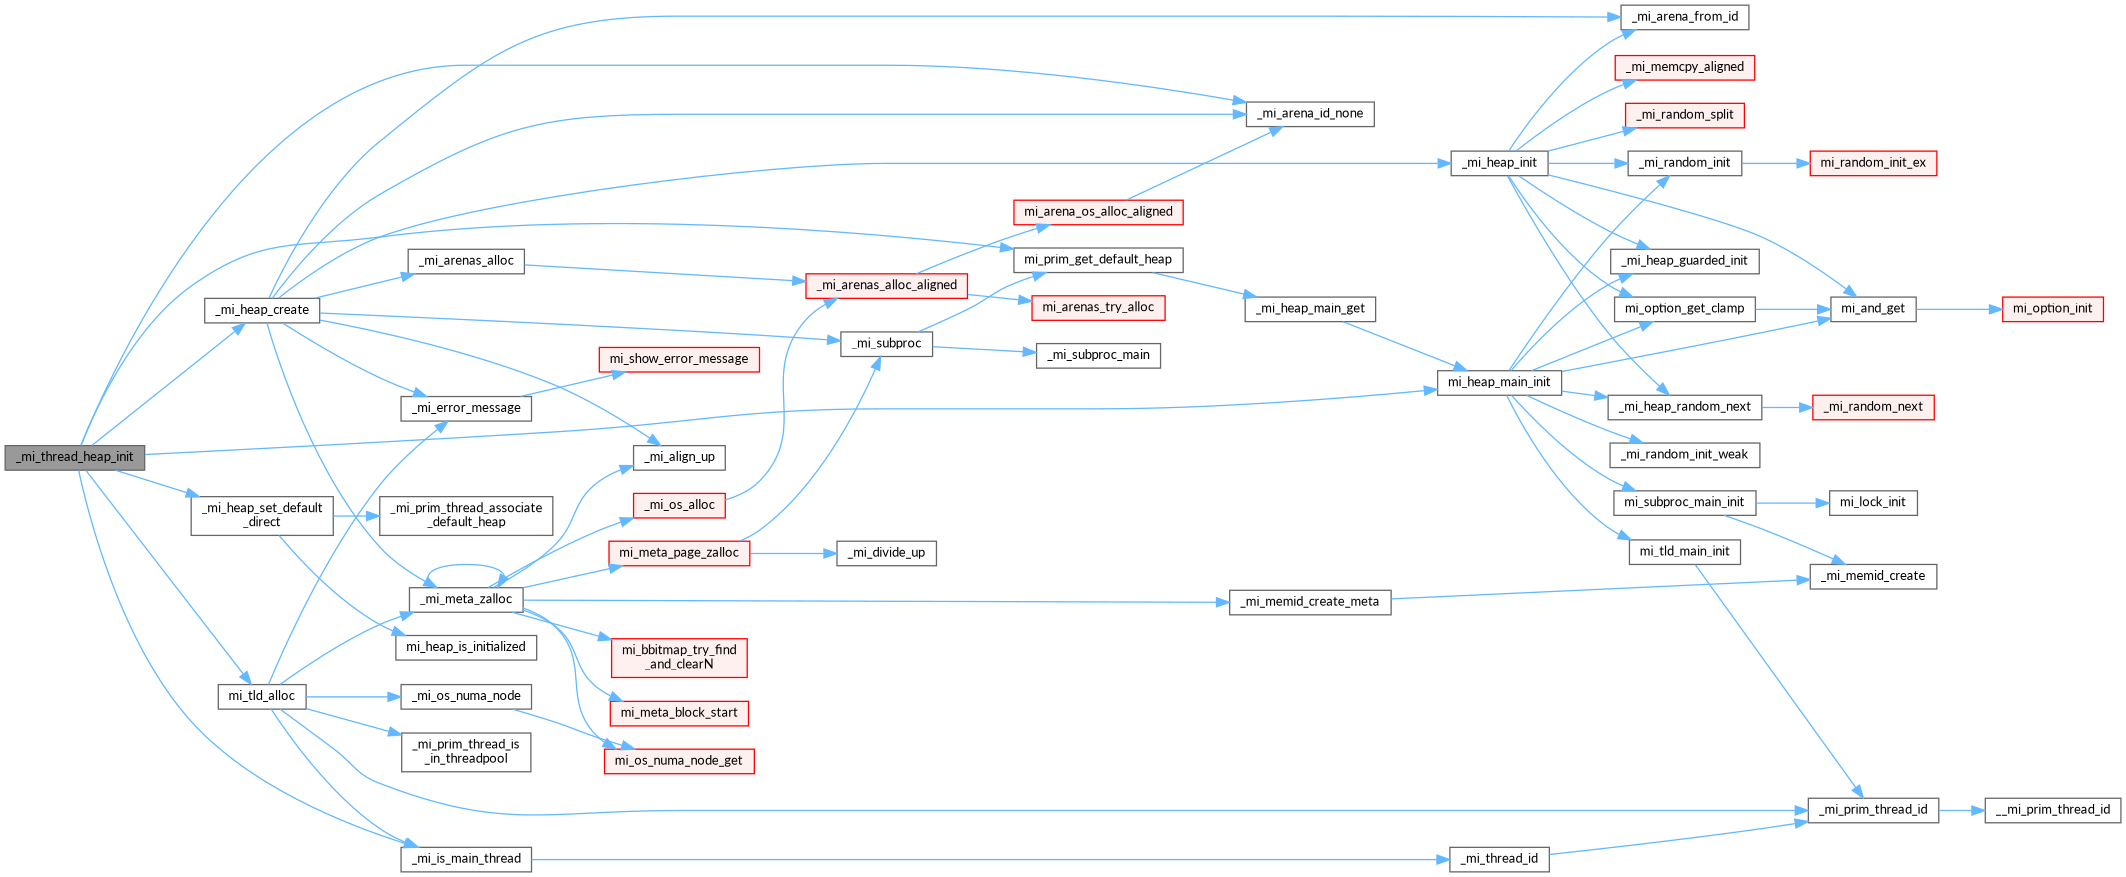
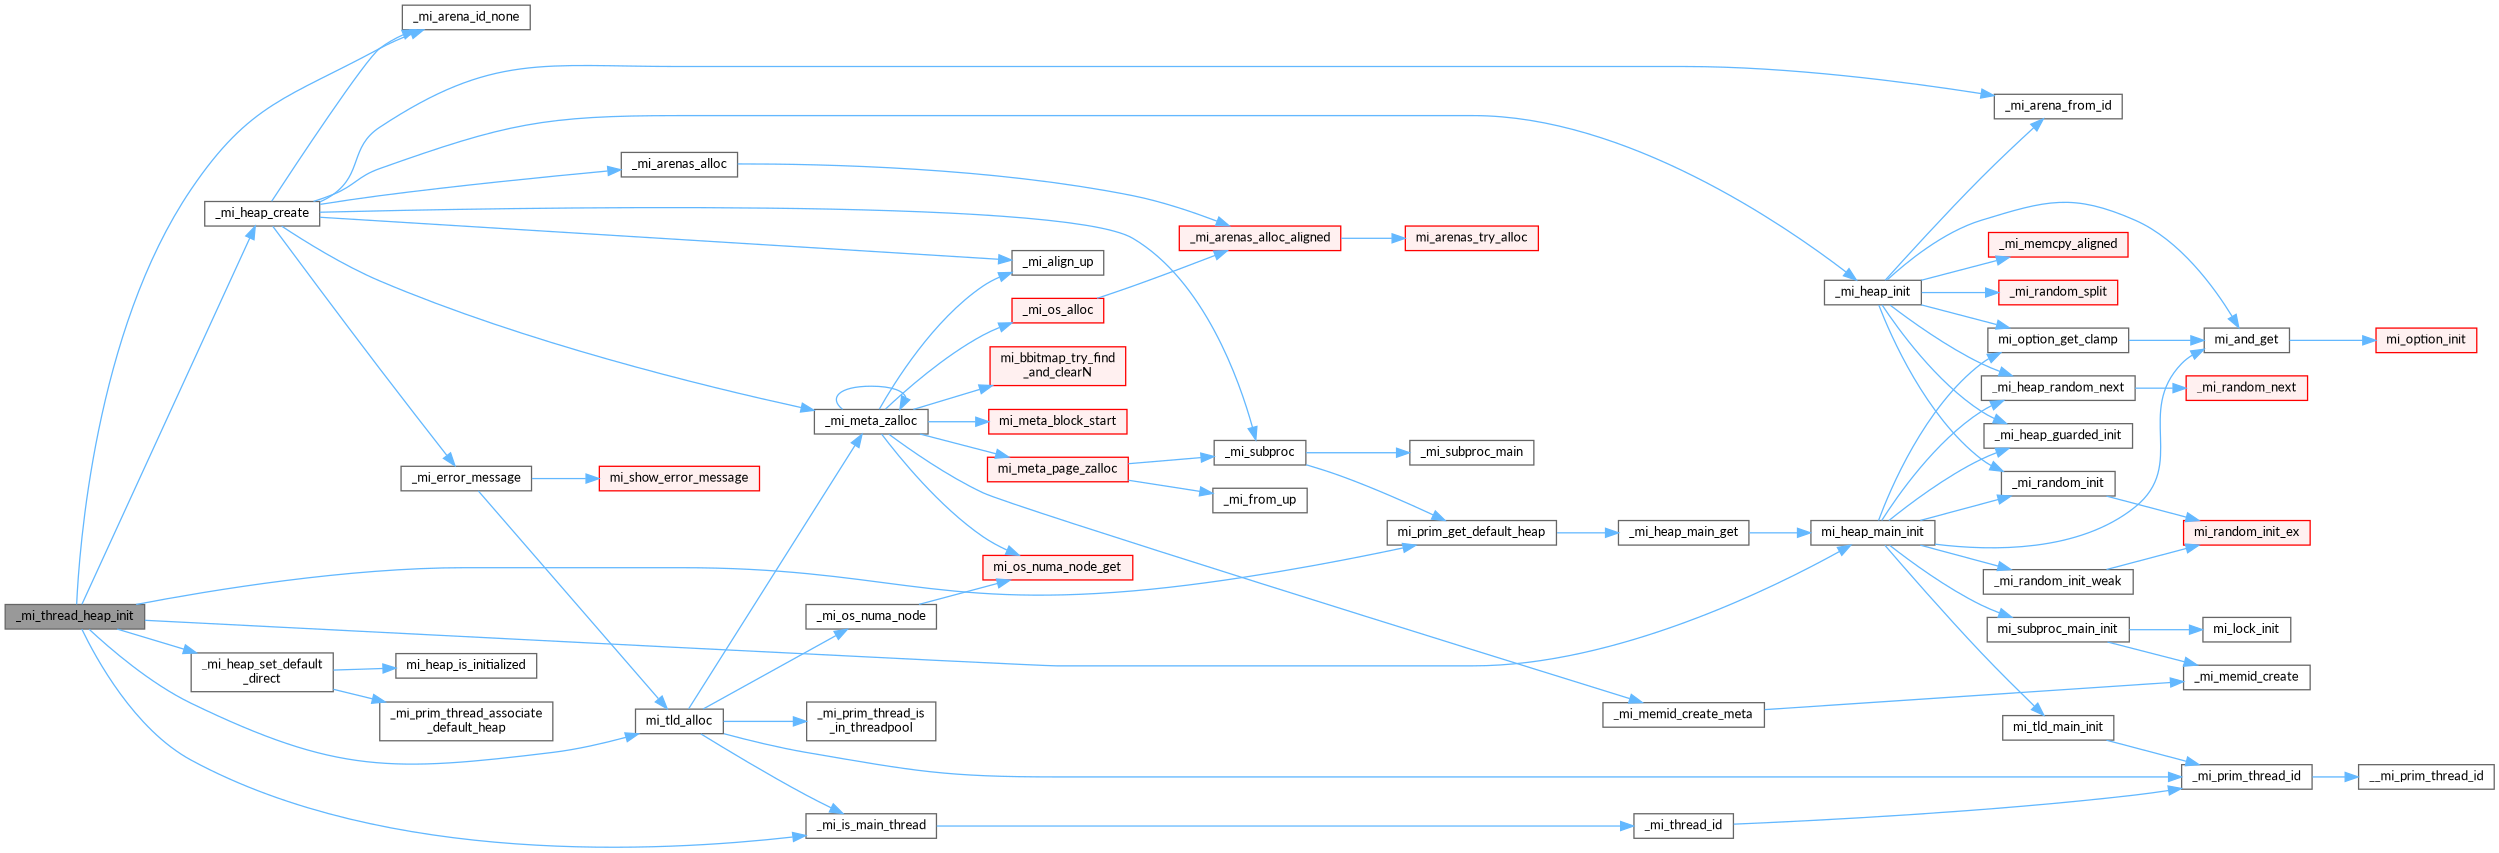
node "mi_arena_os_alloc_aligned": removed
edge "mi_tld_alloc" -> "_mi_error_message": reversed
node "_mi_divide_up": label "_mi_divide_up" -> "_mi_from_up"
edge "_mi_random_init_weak" -> "mi_random_init_ex": added
